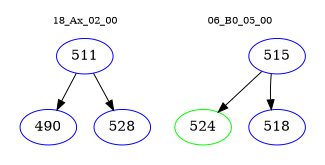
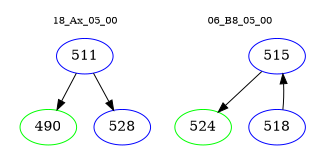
cluster "18_Ax_02_00": label "18_Ax_02_00" -> "18_Ax_05_00"
cluster "06_B0_05_00": label "06_B0_05_00" -> "06_B8_05_00"
edge "515" -> "518": reversed
node "490": color blue -> green
